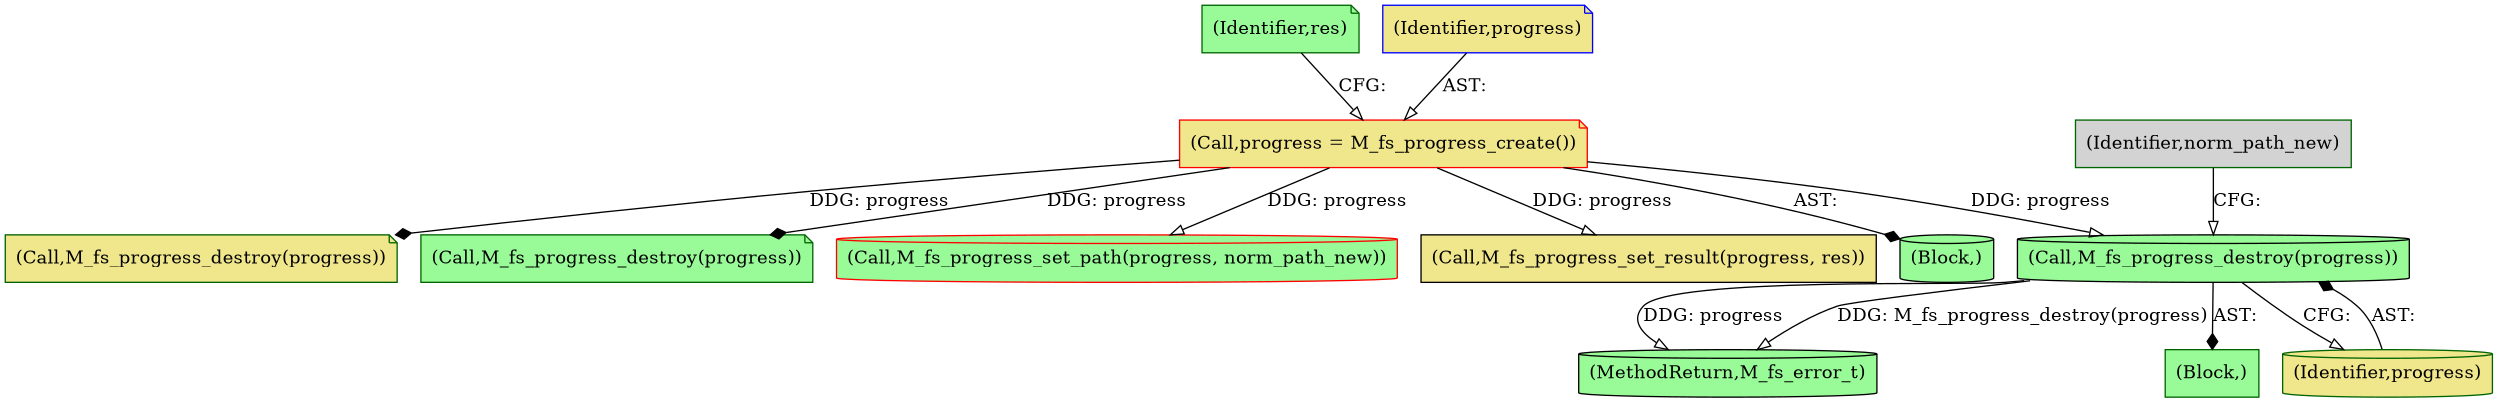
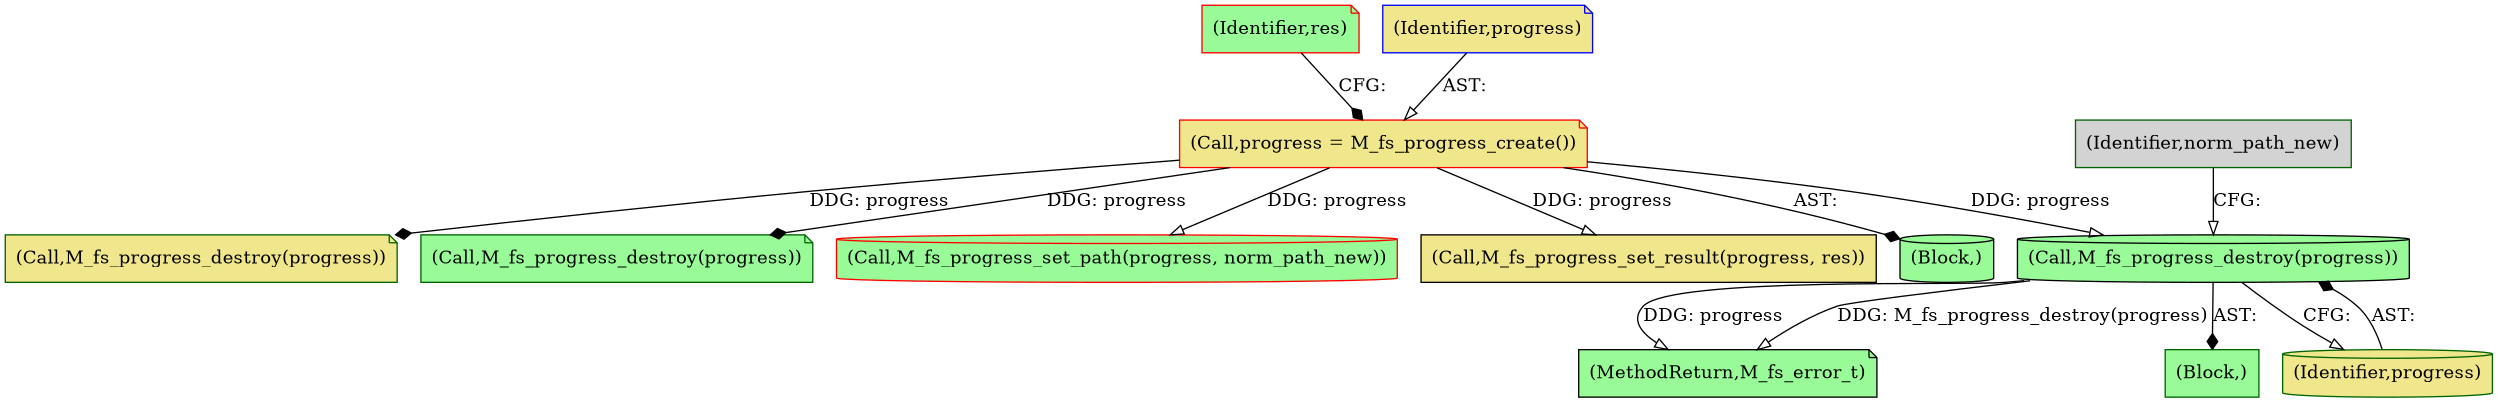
node "(Identifier,res)": color darkgreen -> red
edge "(Identifier,res)" -> "(Call,progress = M_fs_progress_create())": arrowhead onormal -> diamond
node "(MethodReturn,M_fs_error_t)": shape cylinder -> note
